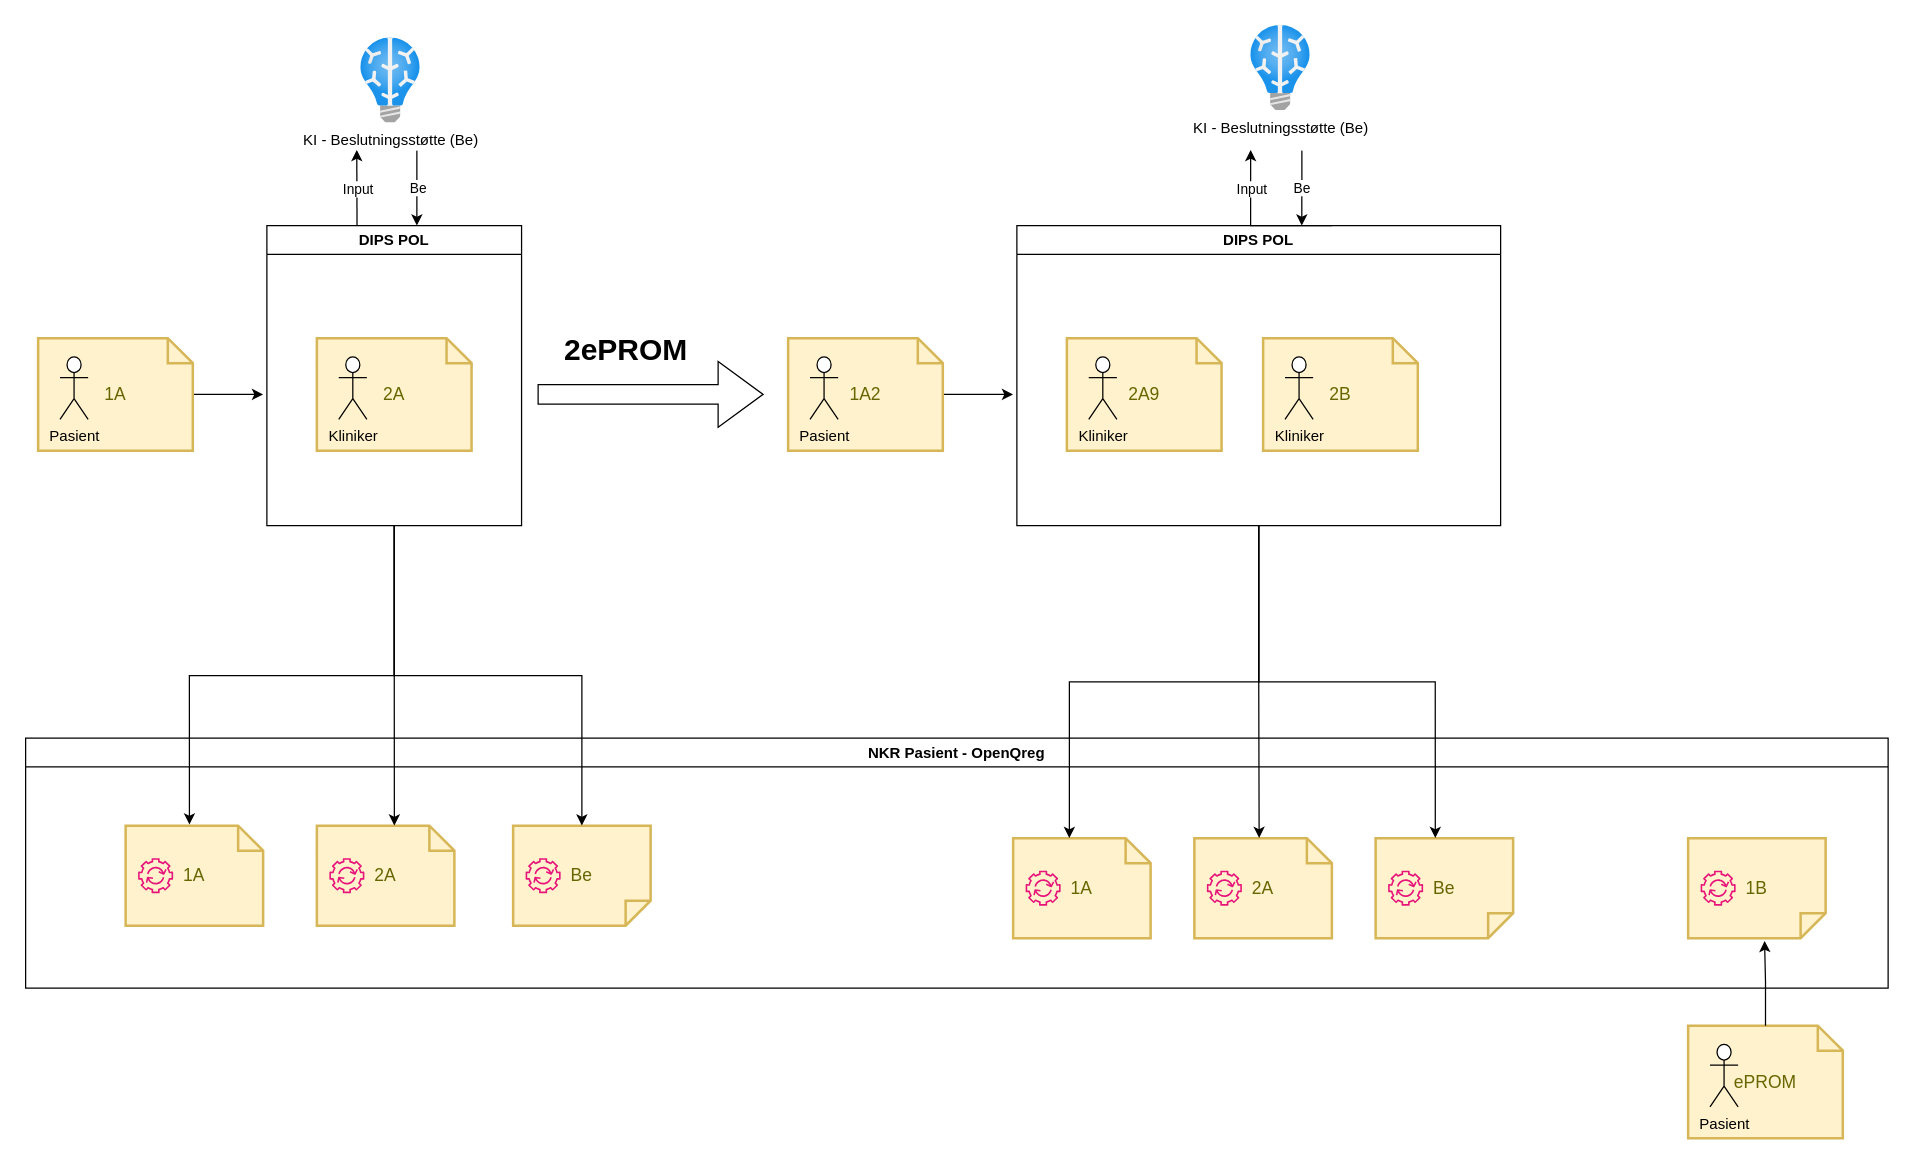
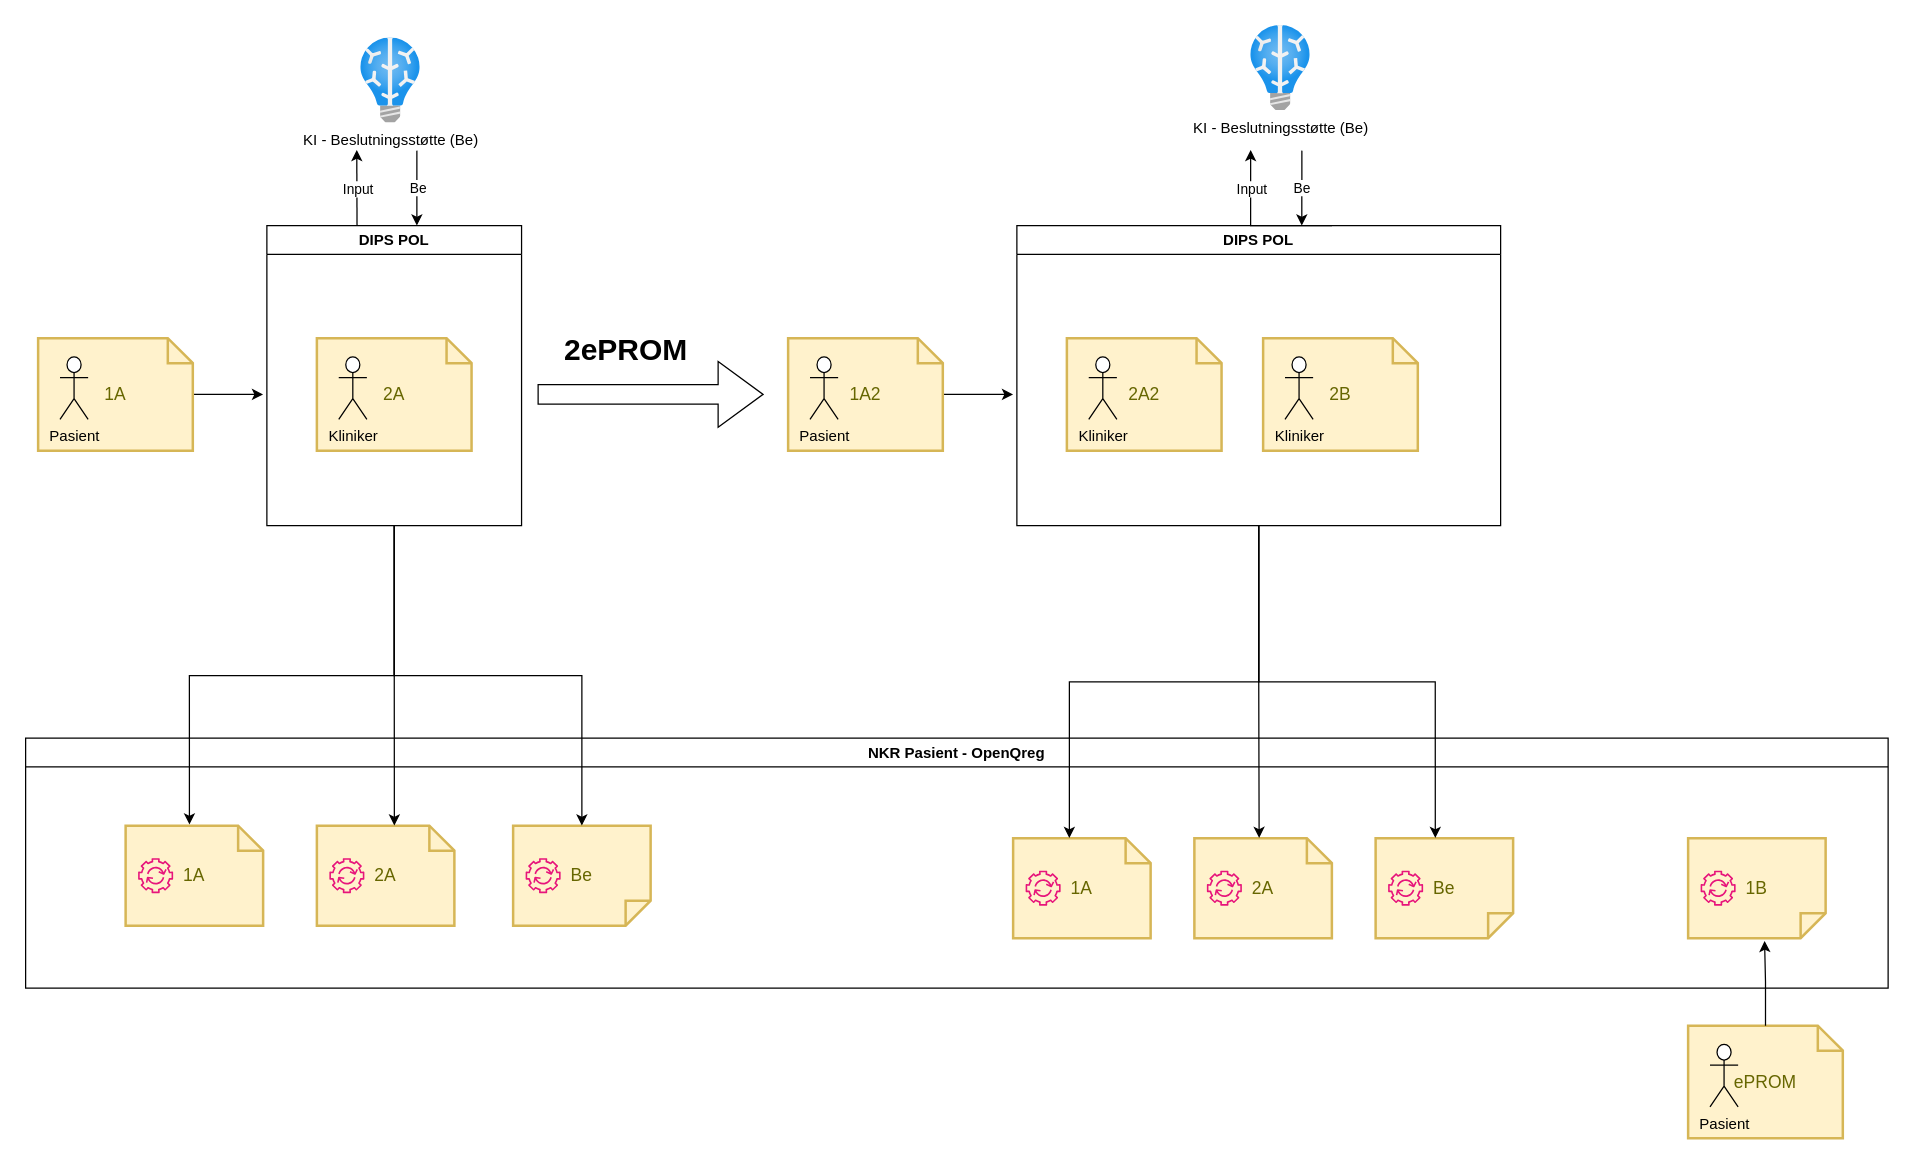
node "2A9": label "2A9" -> "2A2"
